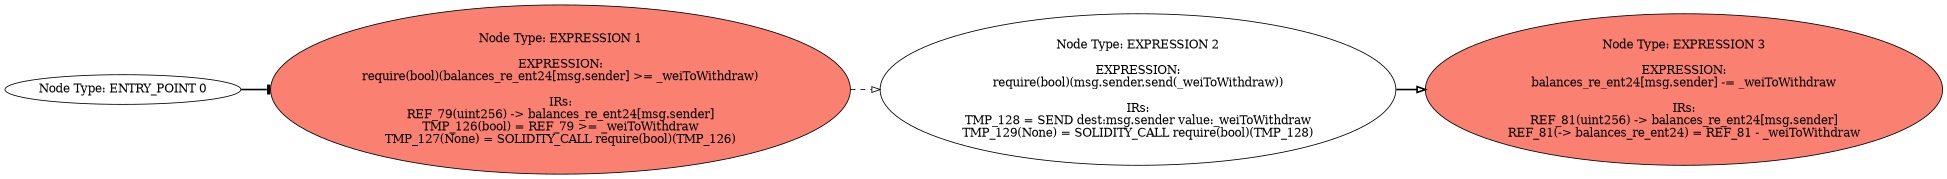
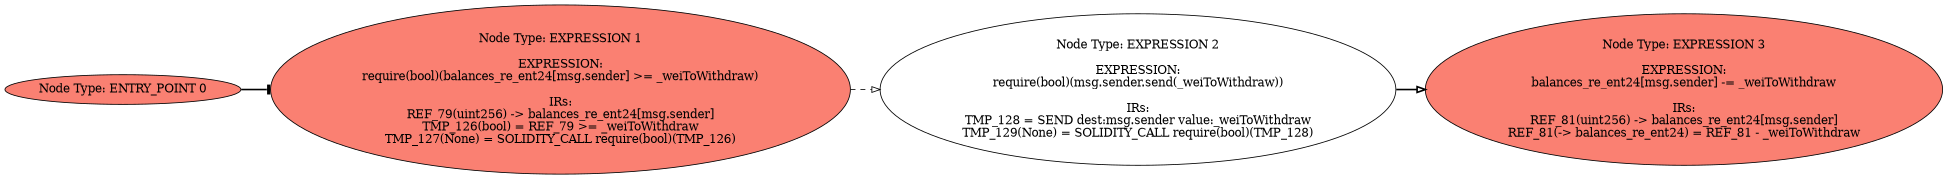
node "Node Type: ENTRY_POINT 0": fillcolor white -> salmon
